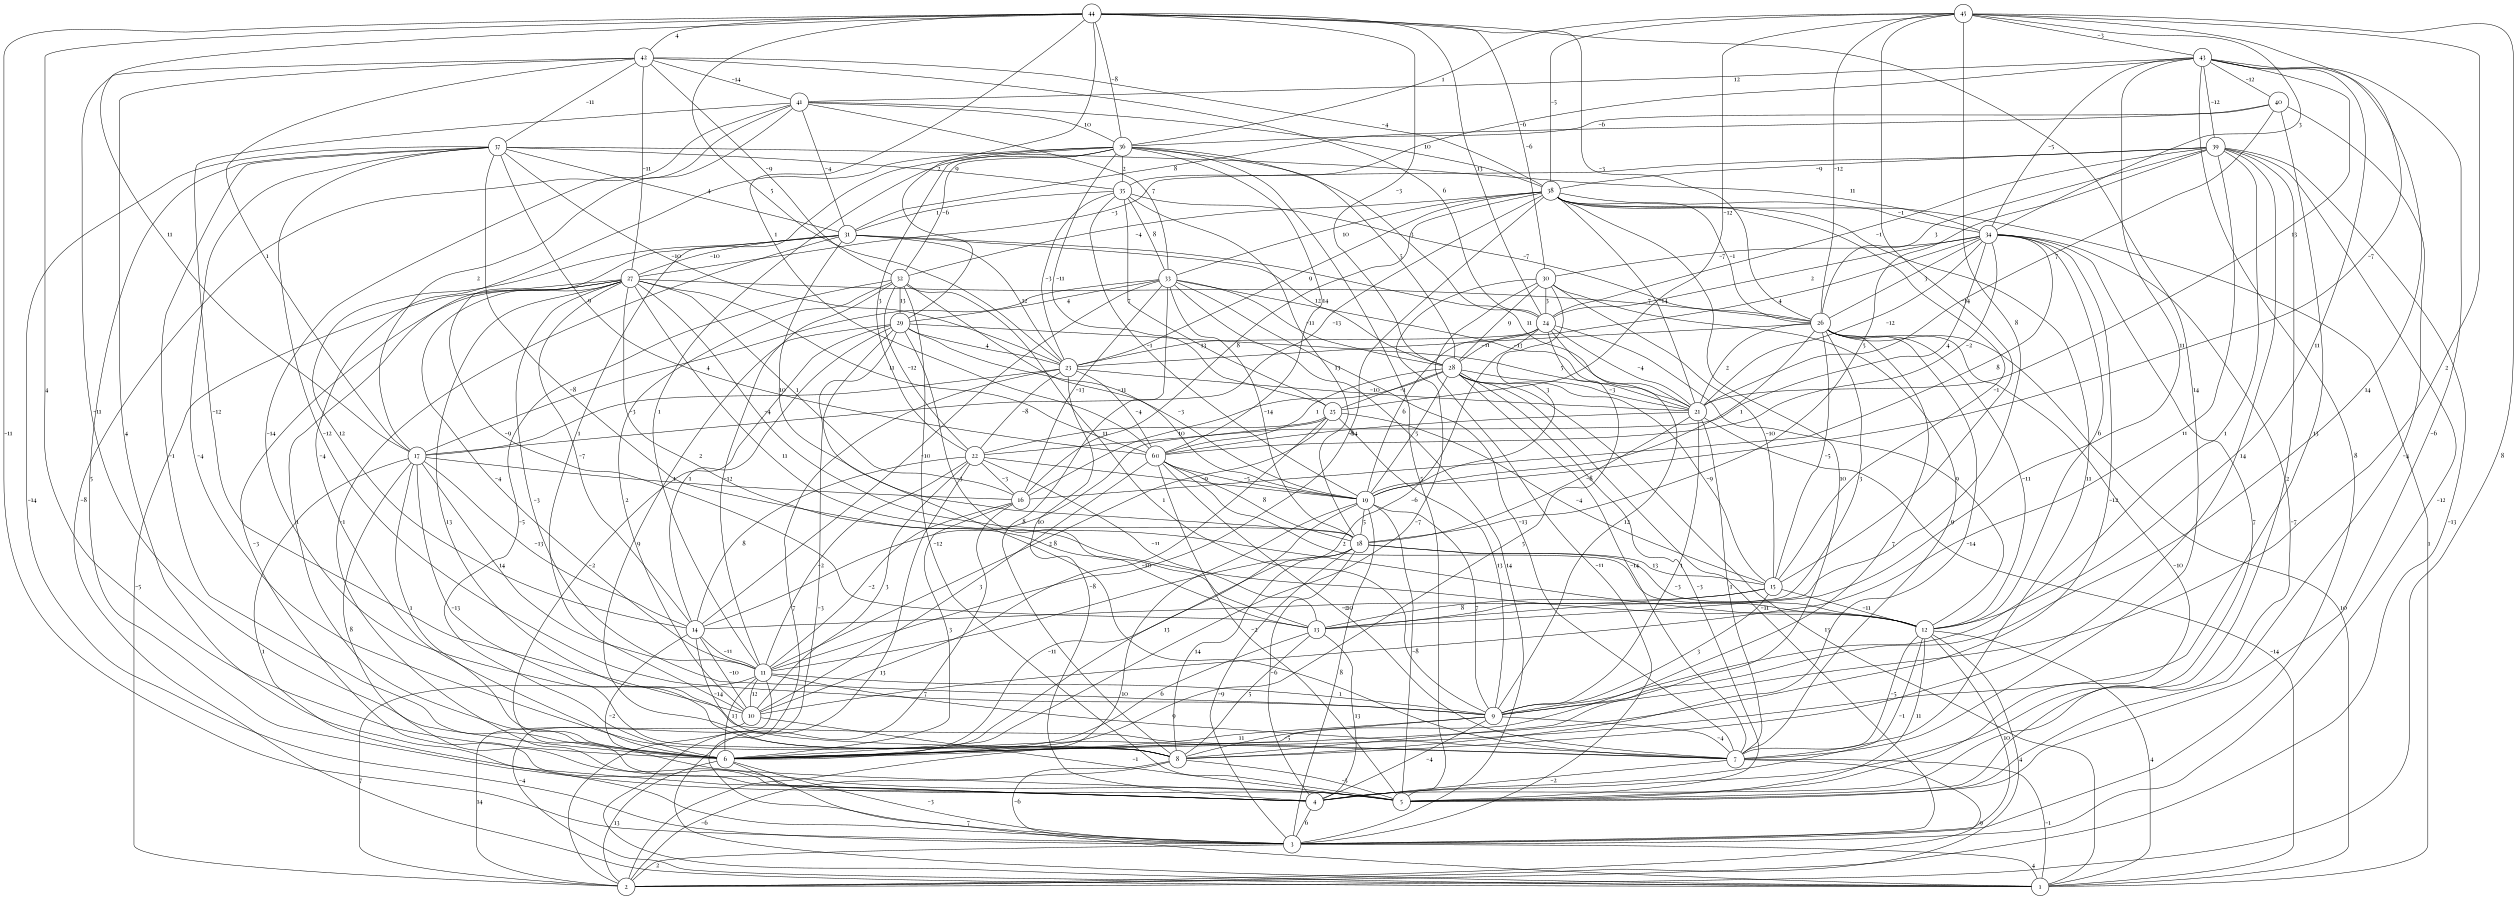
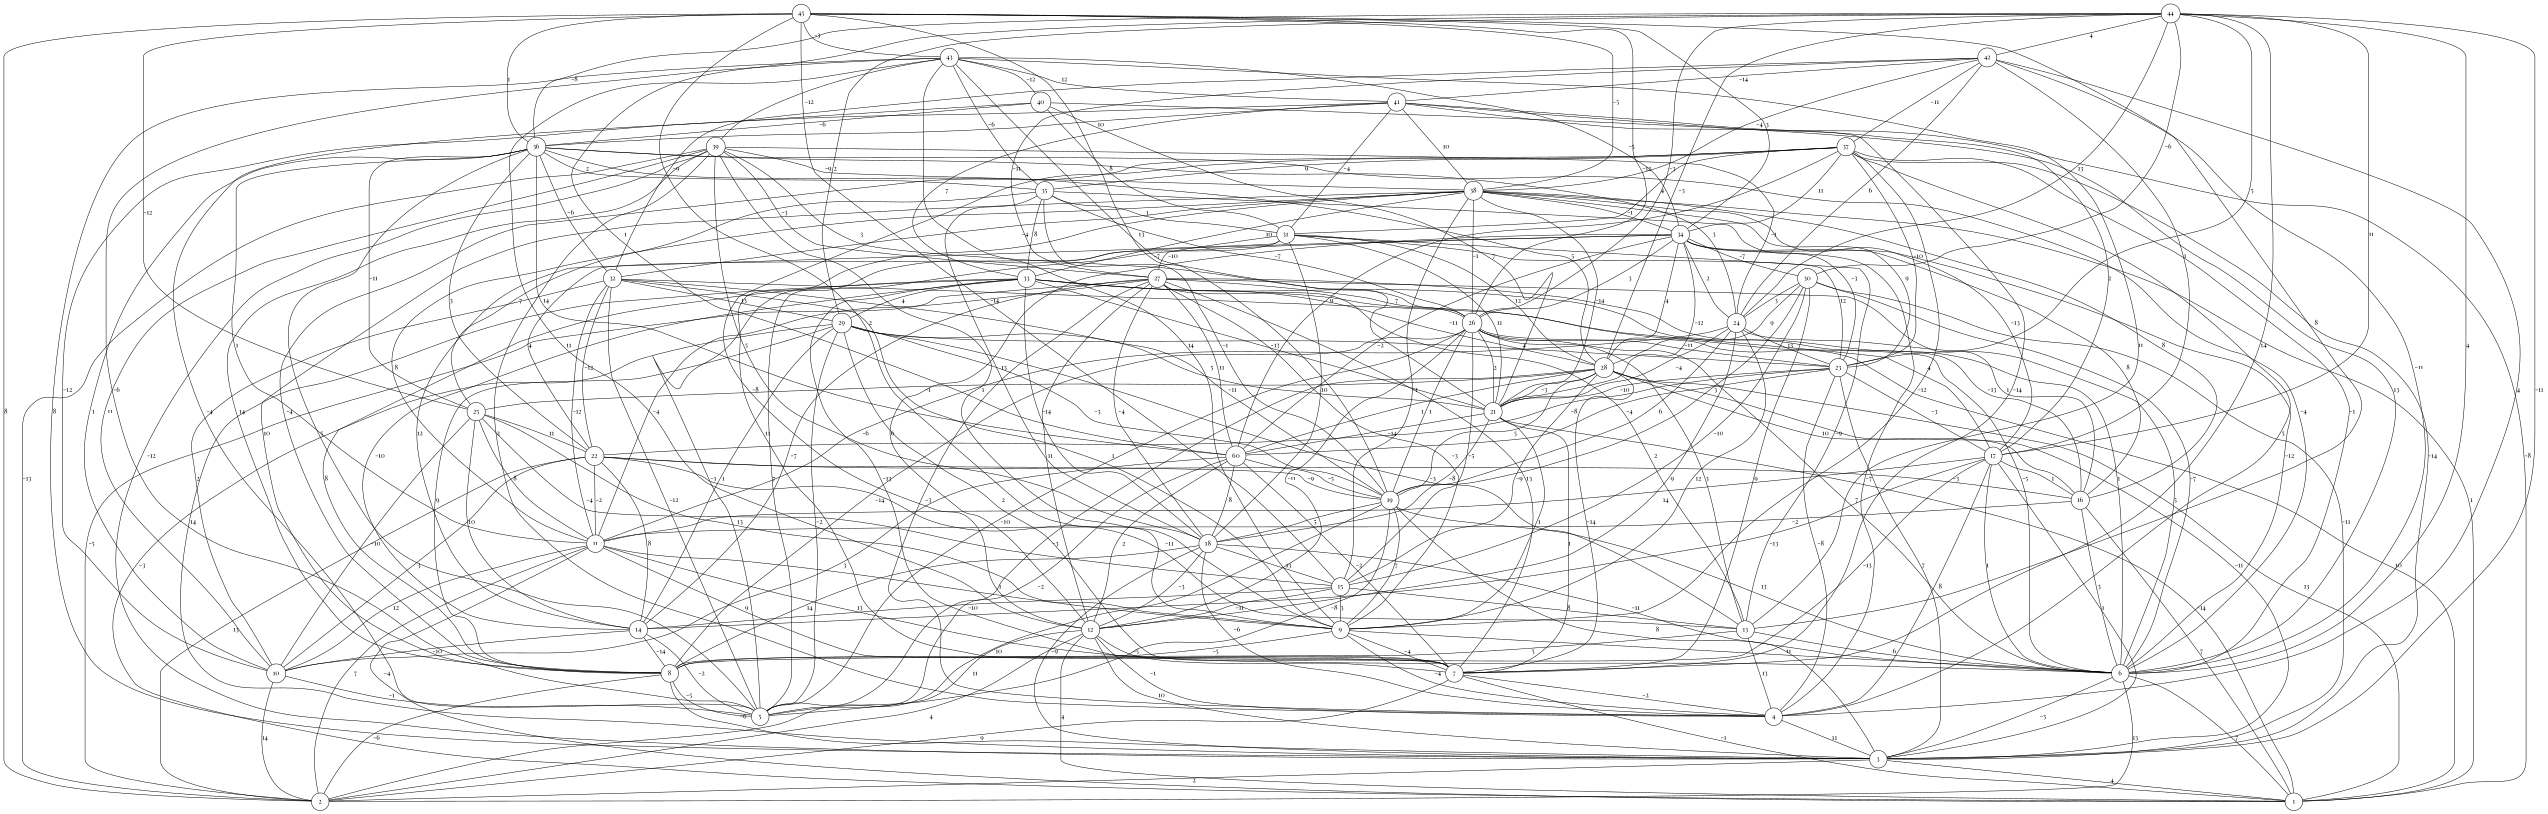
edge "14" -- "11": removed, label "-11"
edge "4" -- "3": label "6" -> "11"
